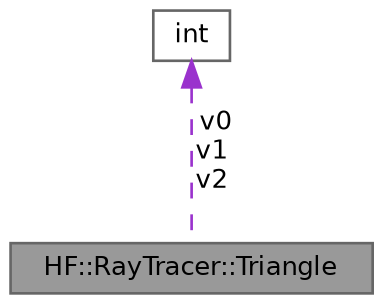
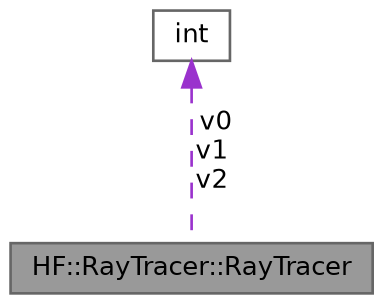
node "HF::RayTracer::Triangle": label "HF::RayTracer::Triangle" -> "HF::RayTracer::RayTracer"
